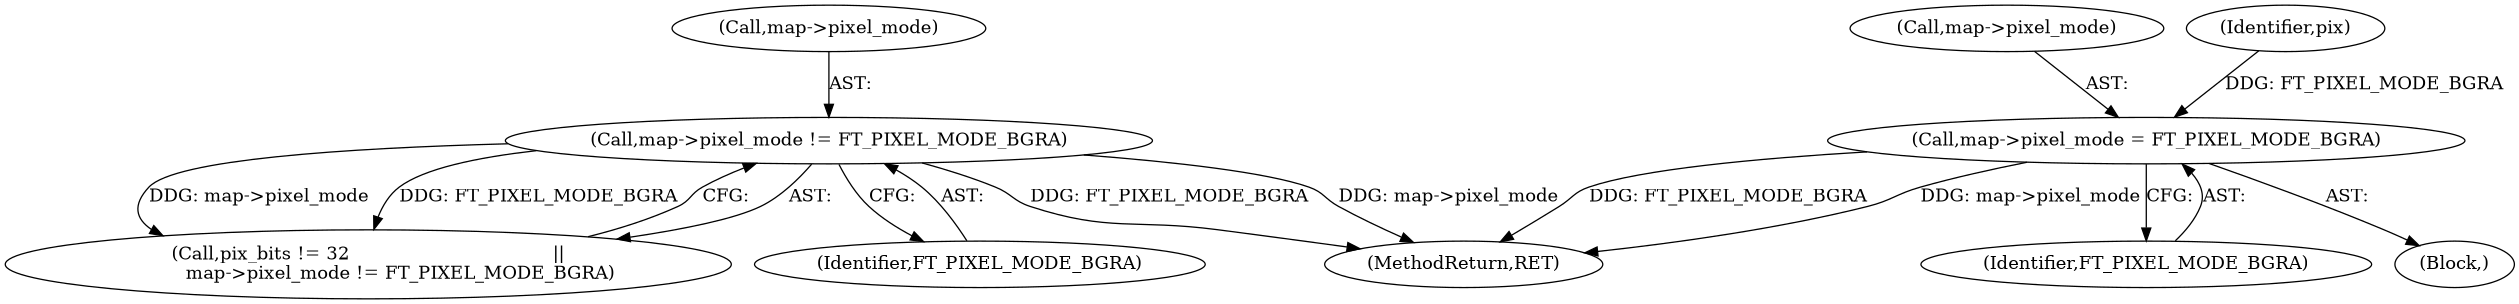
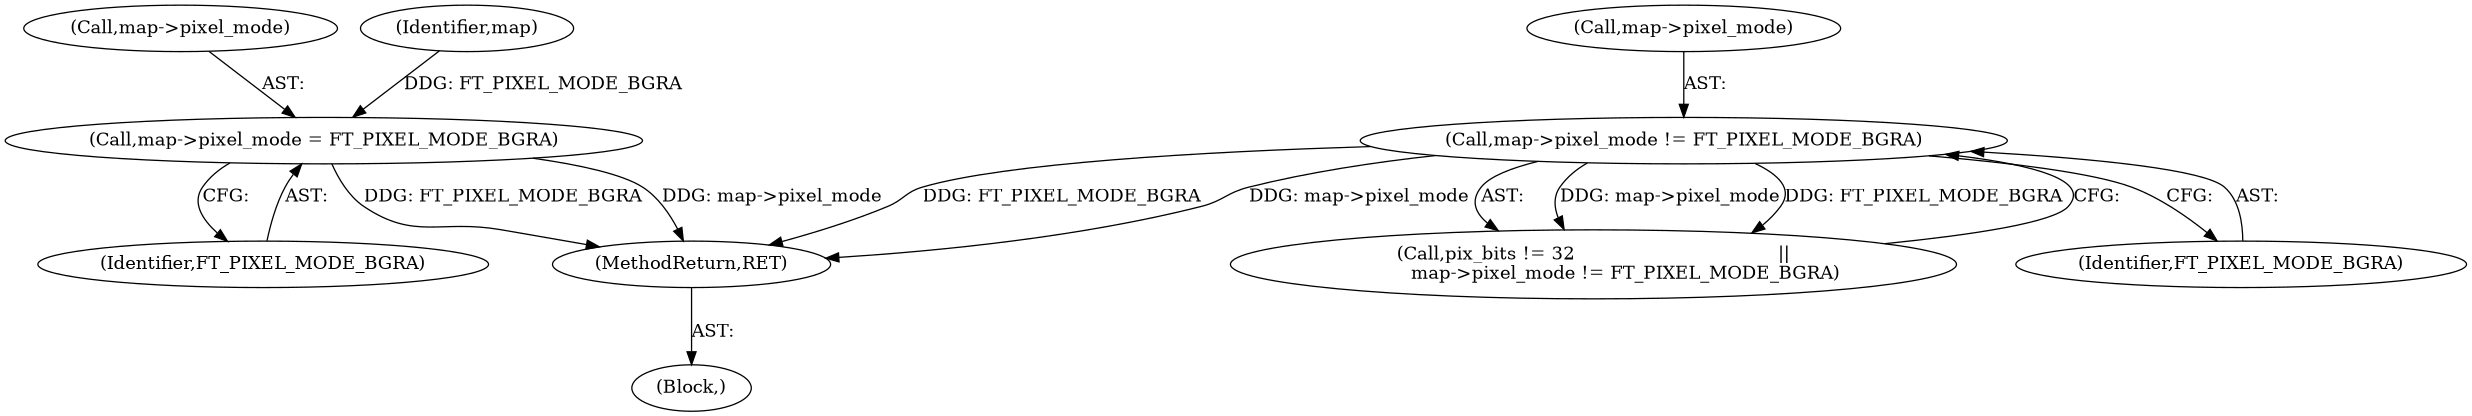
node "(Identifier,pix)": label "(Identifier,pix)" -> "(Identifier,map)"
edge "(Call,map->pixel_mode = FT_PIXEL_MODE_BGRA)" -> "(Block,)": now "(MethodReturn,RET)" -> "(Block,)"
